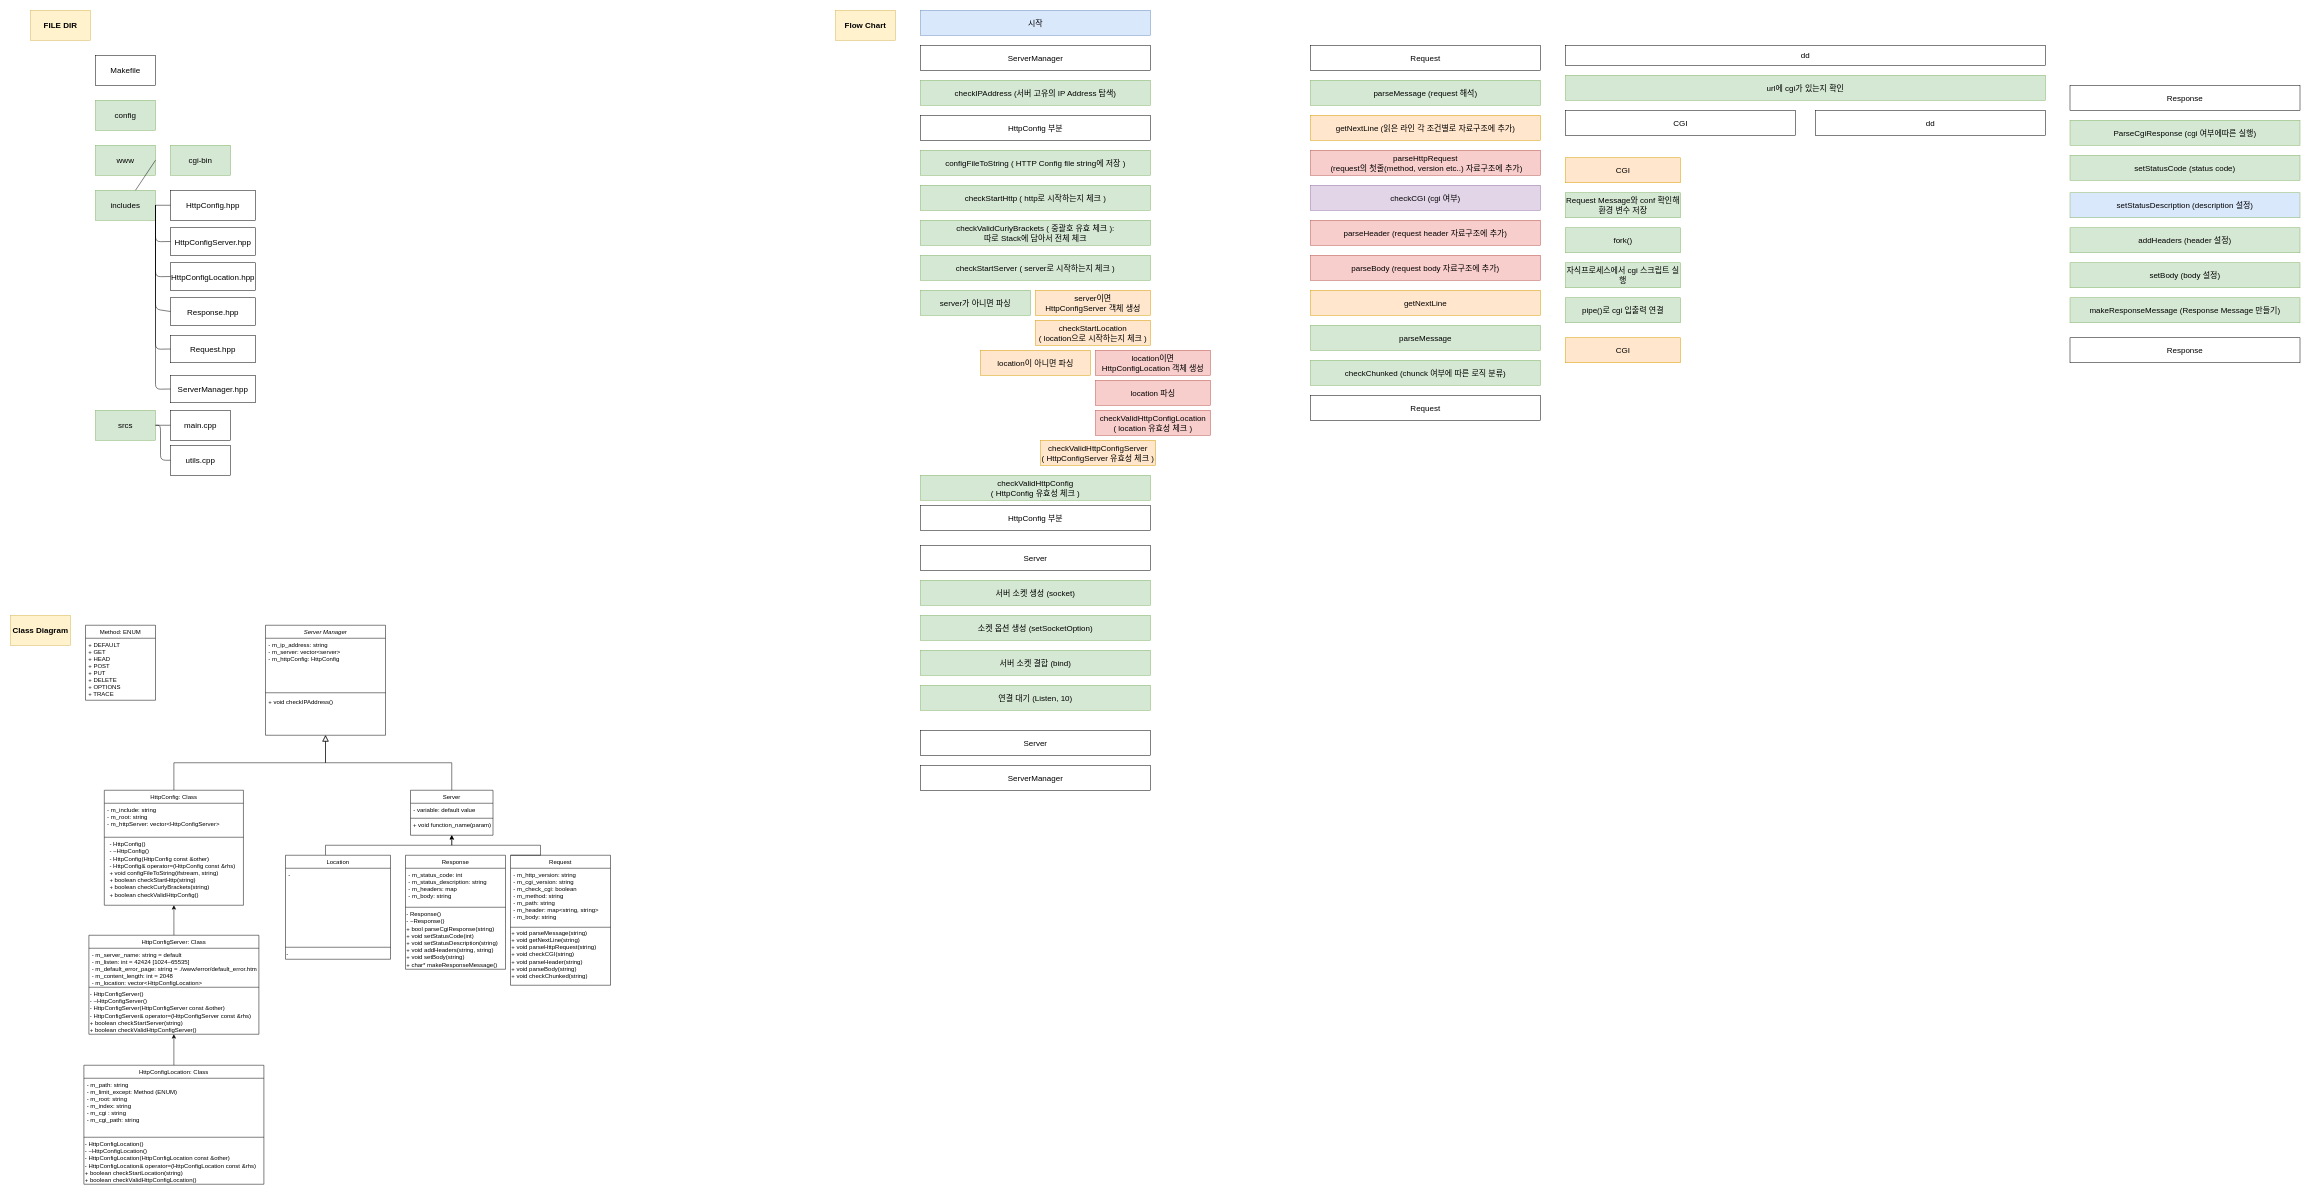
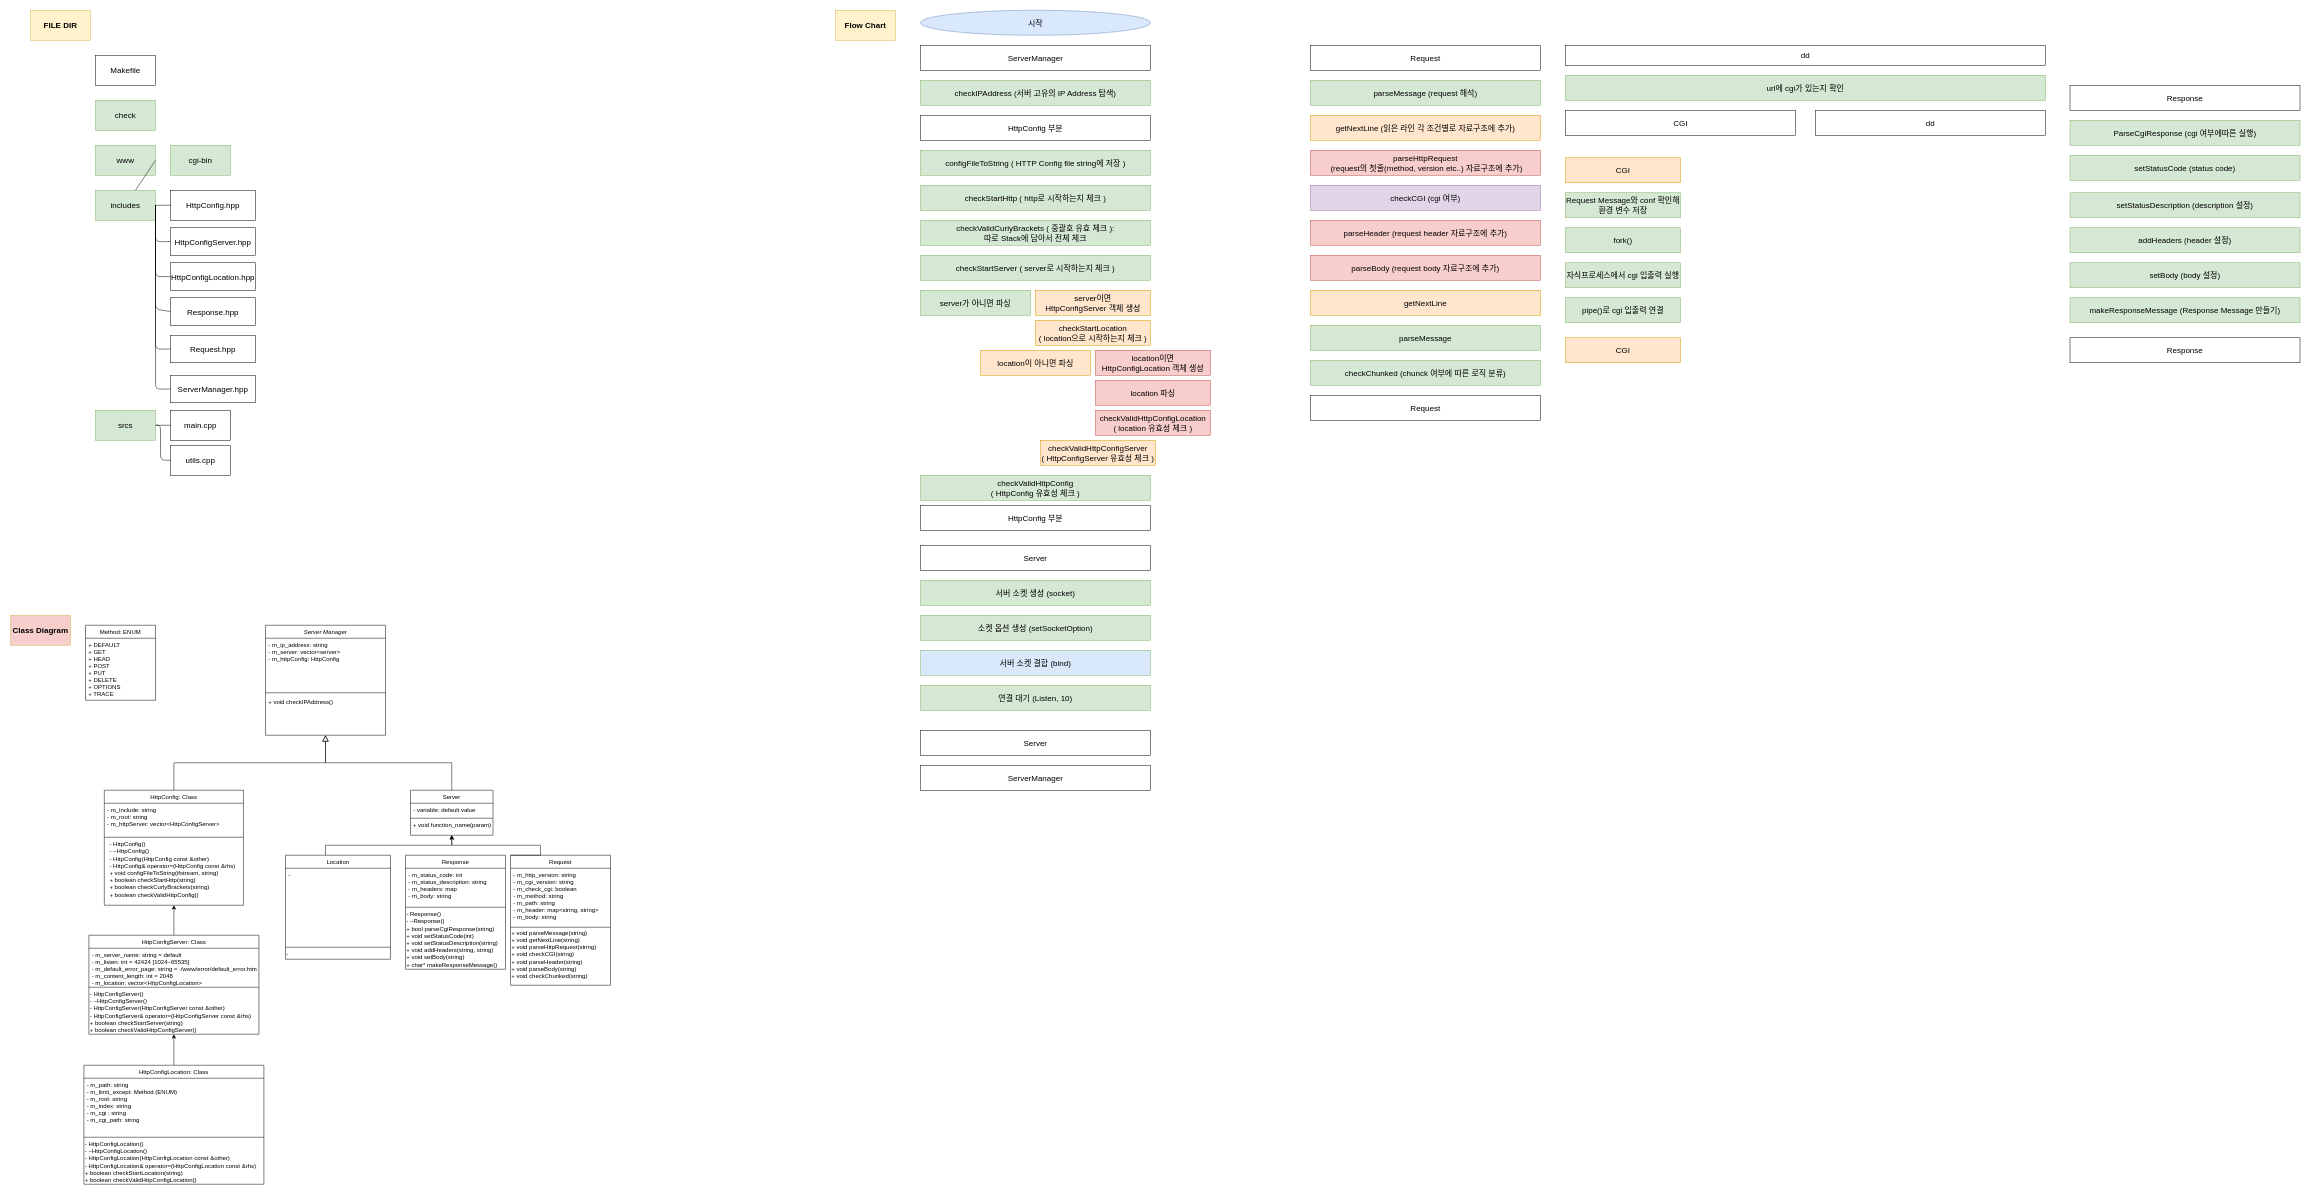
node "시작": shape rectangle -> ellipse
node "config": label "config" -> "check"
node "setStatusDescription (description 설정)": fillcolor #dae8fc -> #d5e8d4
node "자식프로세스에서 cgi 스크립트 실행": label "자식프로세스에서 cgi 스크립트 실행" -> "자식프로세스에서 cgi 입출력 실행"
node "Class Diagram": fillcolor #fff2cc -> #f8cecc
node "서버 소켓 결합 (bind)": fillcolor #d5e8d4 -> #dae8fc
